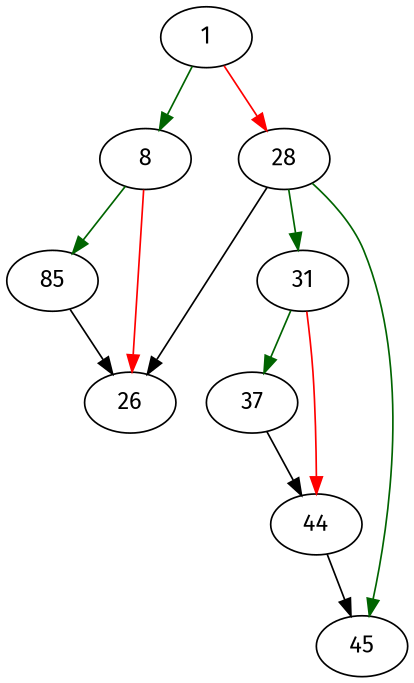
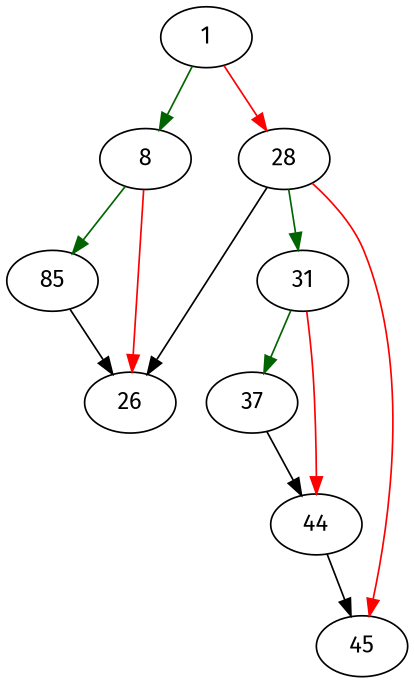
edge "28" -> "45": color darkgreen -> red
